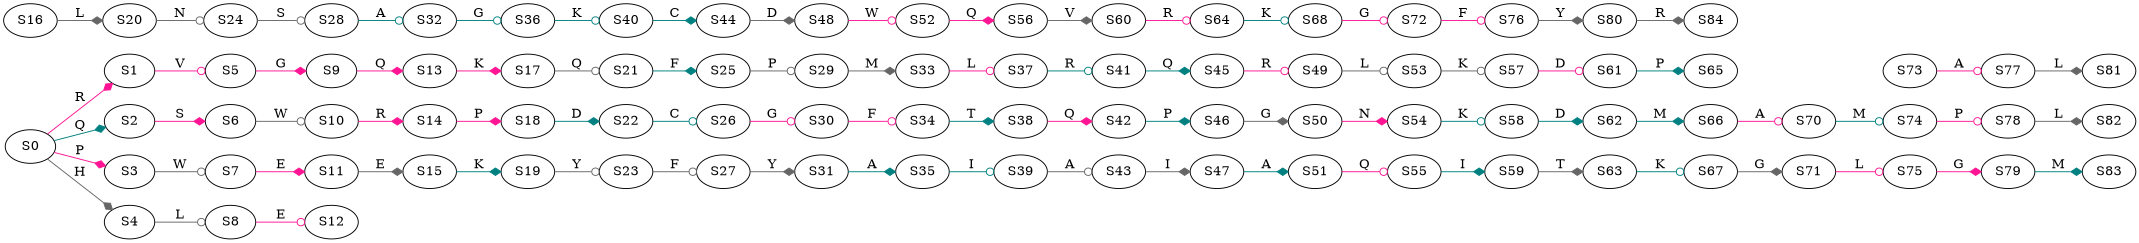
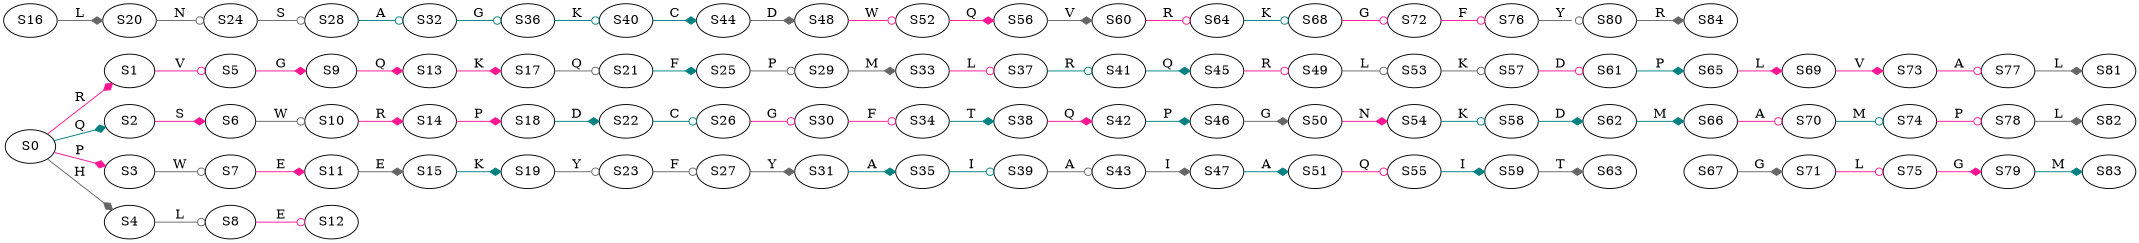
edge "S76" -> "S80": arrowhead diamond -> odot
node "S69": added
edge "S63" -> "S67": removed, label "K"
